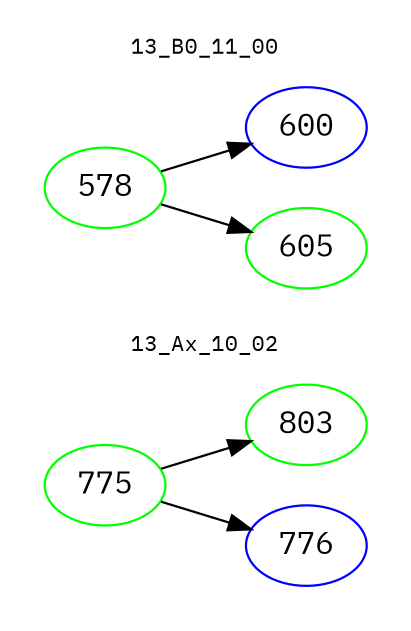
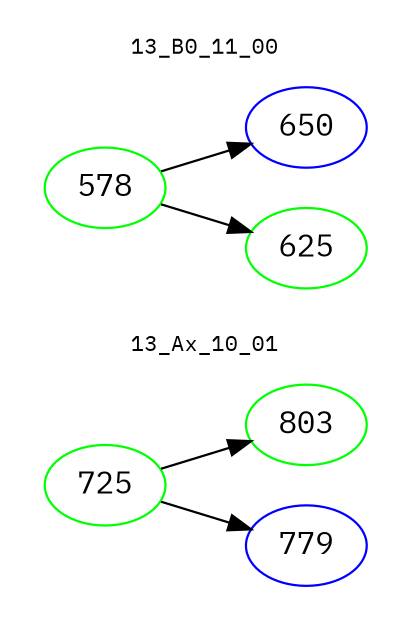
node "600": label "600" -> "650"
node "605": label "605" -> "625"
cluster "13_Ax_10_02": label "13_Ax_10_02" -> "13_Ax_10_01"
node "775": label "775" -> "725"
node "776": label "776" -> "779"
